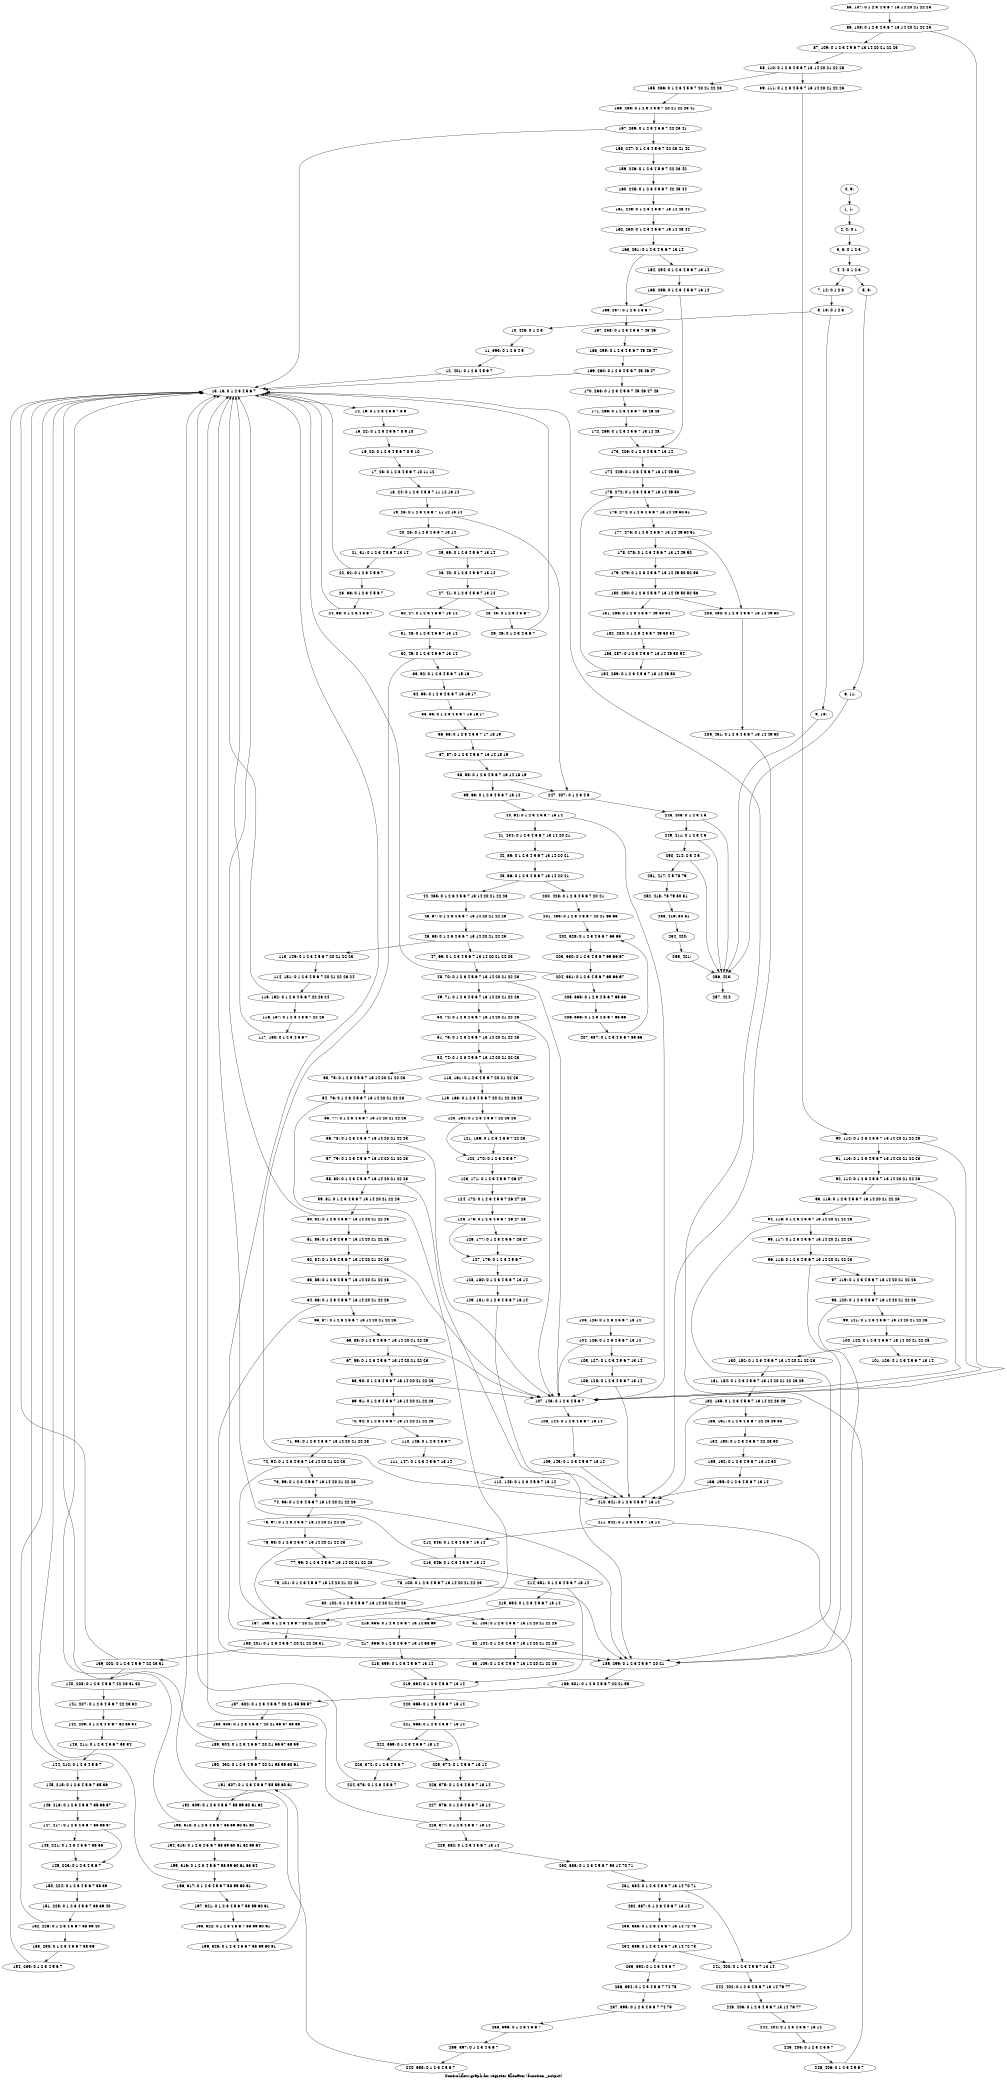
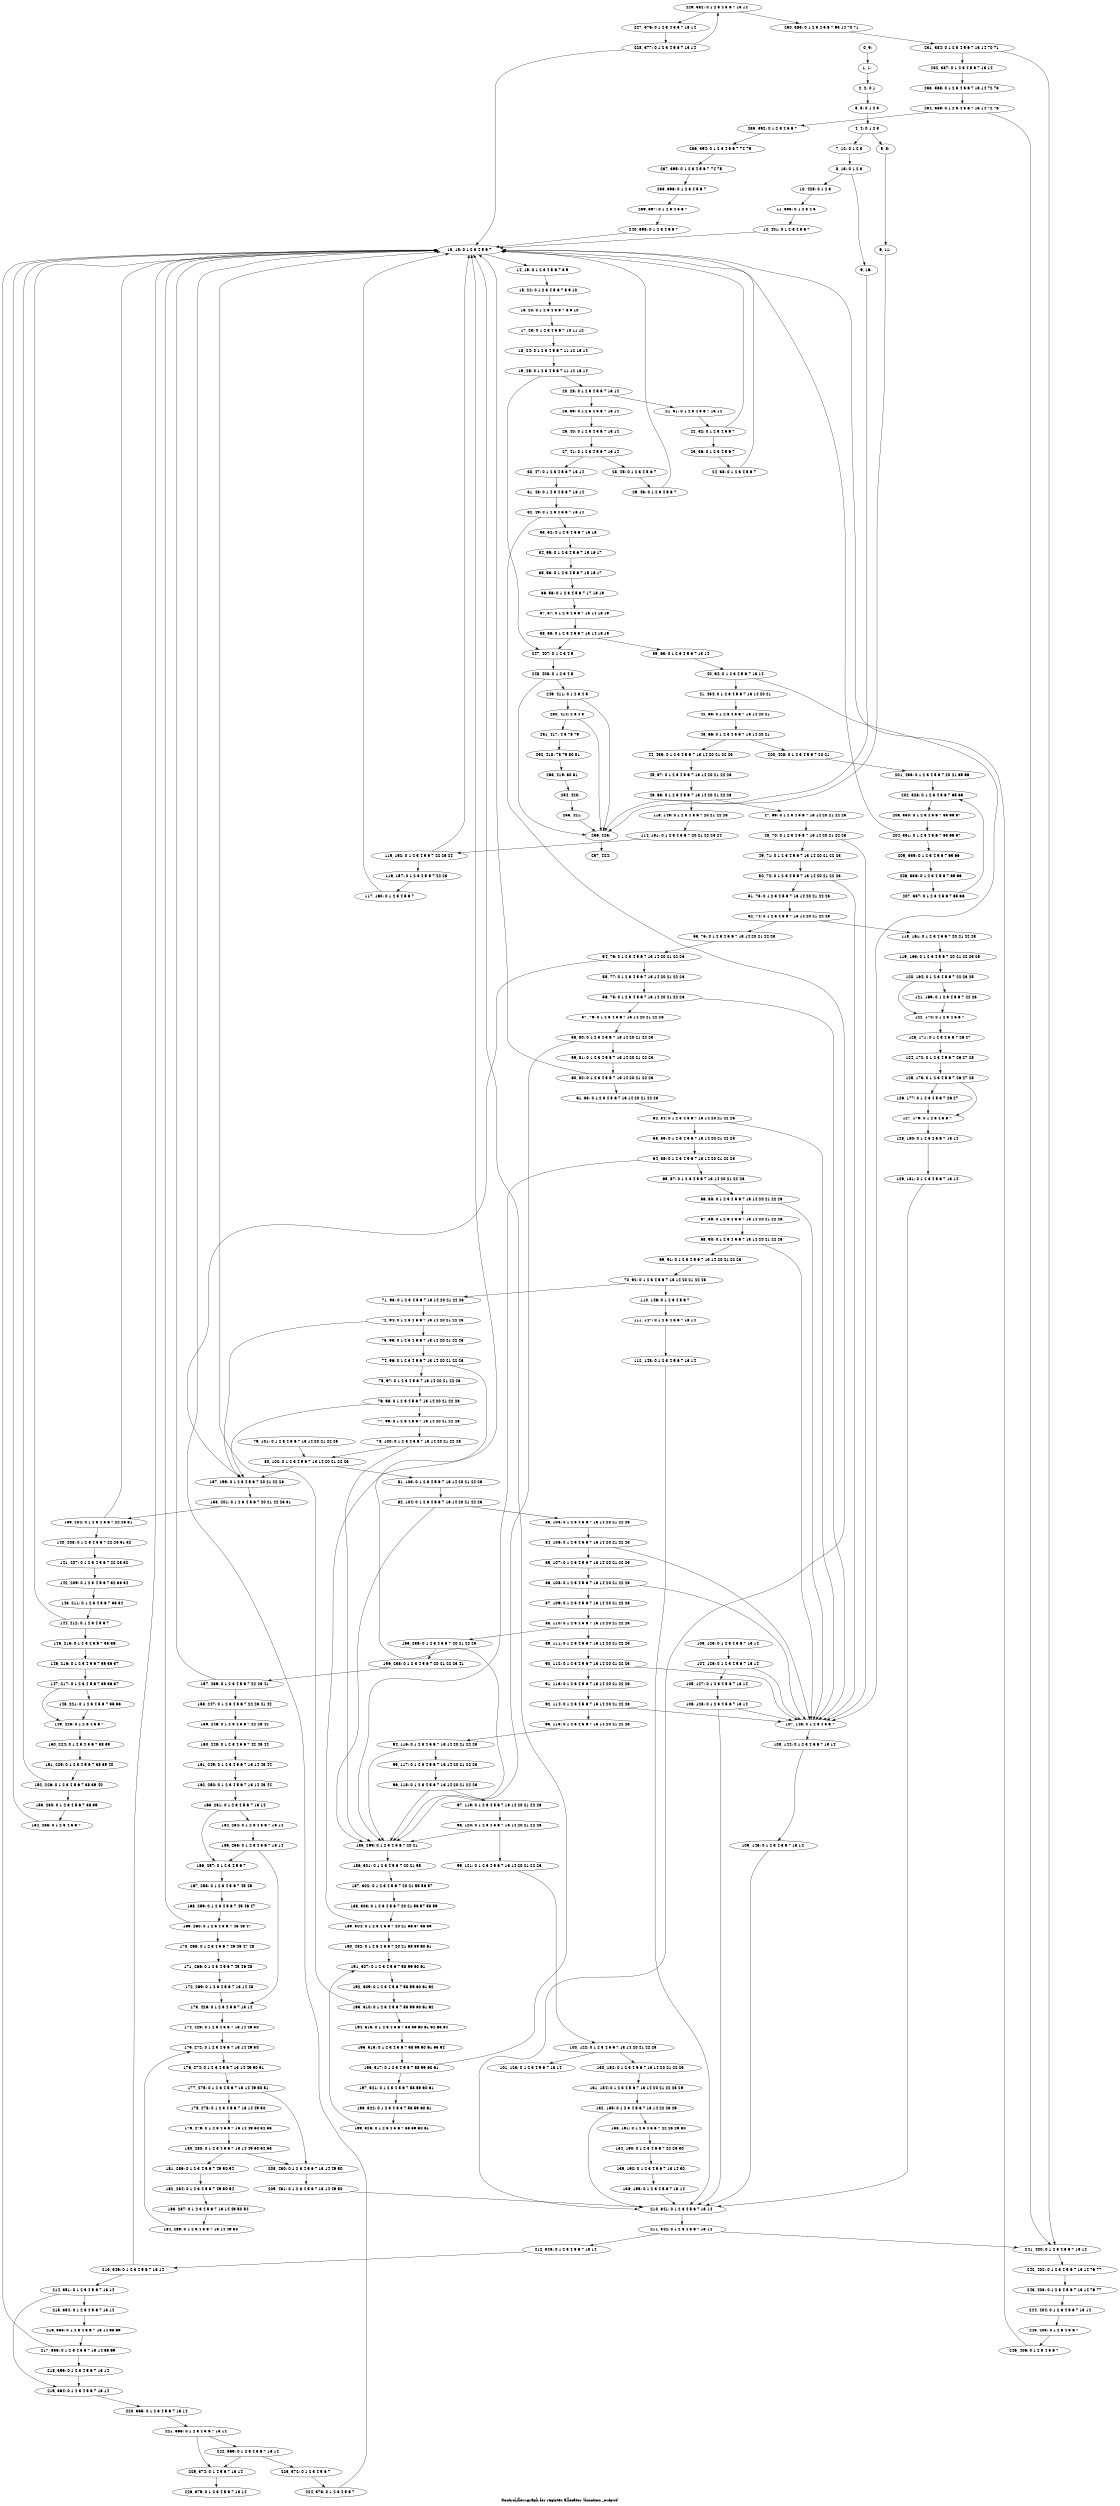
node "84, 106: 0 1 2 3 4 5 6 7 13 14 20 21 22 23": added
edge "226, 375: 0 1 2 3 4 5 6 7 13 14" -> "227, 376: 0 1 2 3 4 5 6 7 13 14": now "229, 382: 0 1 2 3 4 5 6 7 13 14" -> "227, 376: 0 1 2 3 4 5 6 7 13 14"
